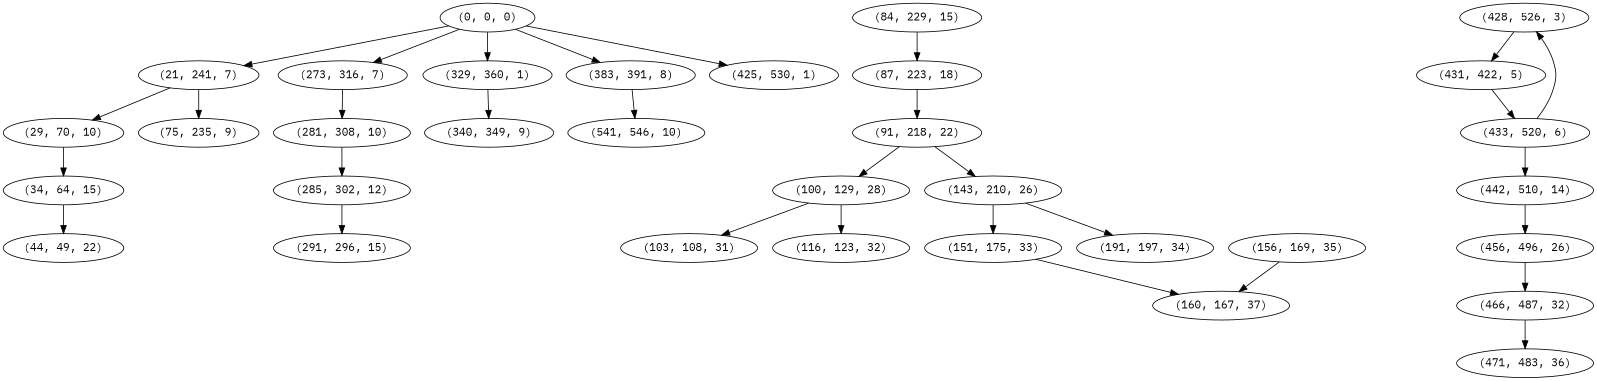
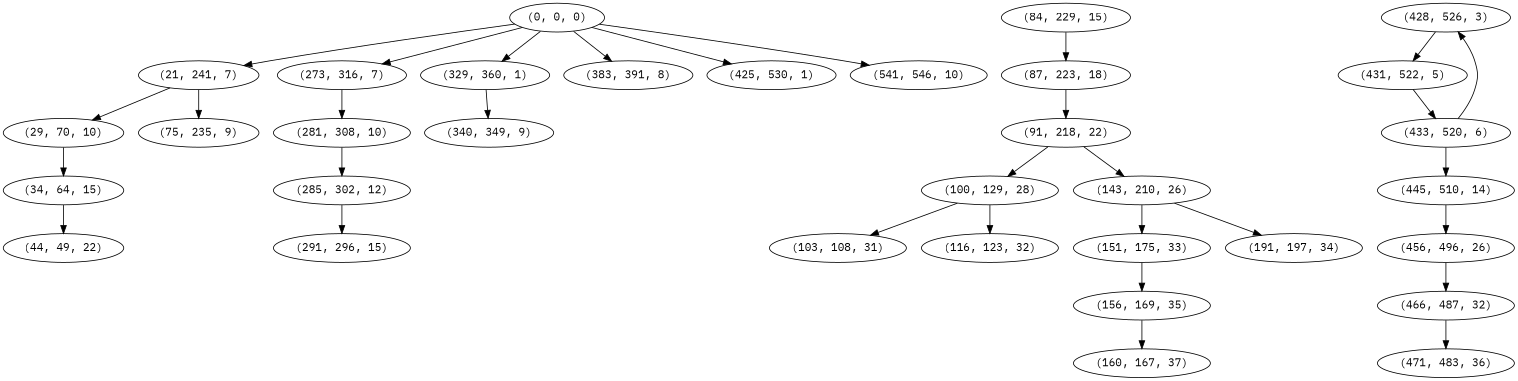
node "(431, 422, 5)": label "(431, 422, 5)" -> "(431, 522, 5)"
edge "(383, 391, 8)" -> "(541, 546, 10)": now "(0, 0, 0)" -> "(541, 546, 10)"
node "(442, 510, 14)": label "(442, 510, 14)" -> "(445, 510, 14)"
edge "(151, 175, 33)" -> "(160, 167, 37)": now "(151, 175, 33)" -> "(156, 169, 35)"
